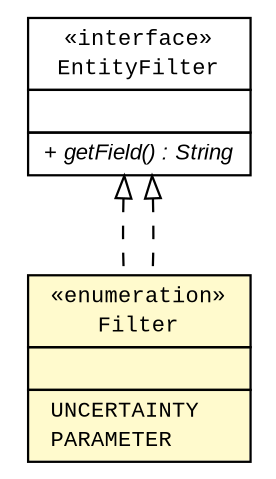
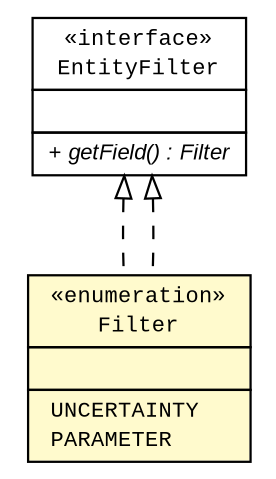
node "EntityFilter": text "+ getField() : String" -> "+ getField() : Filter"
